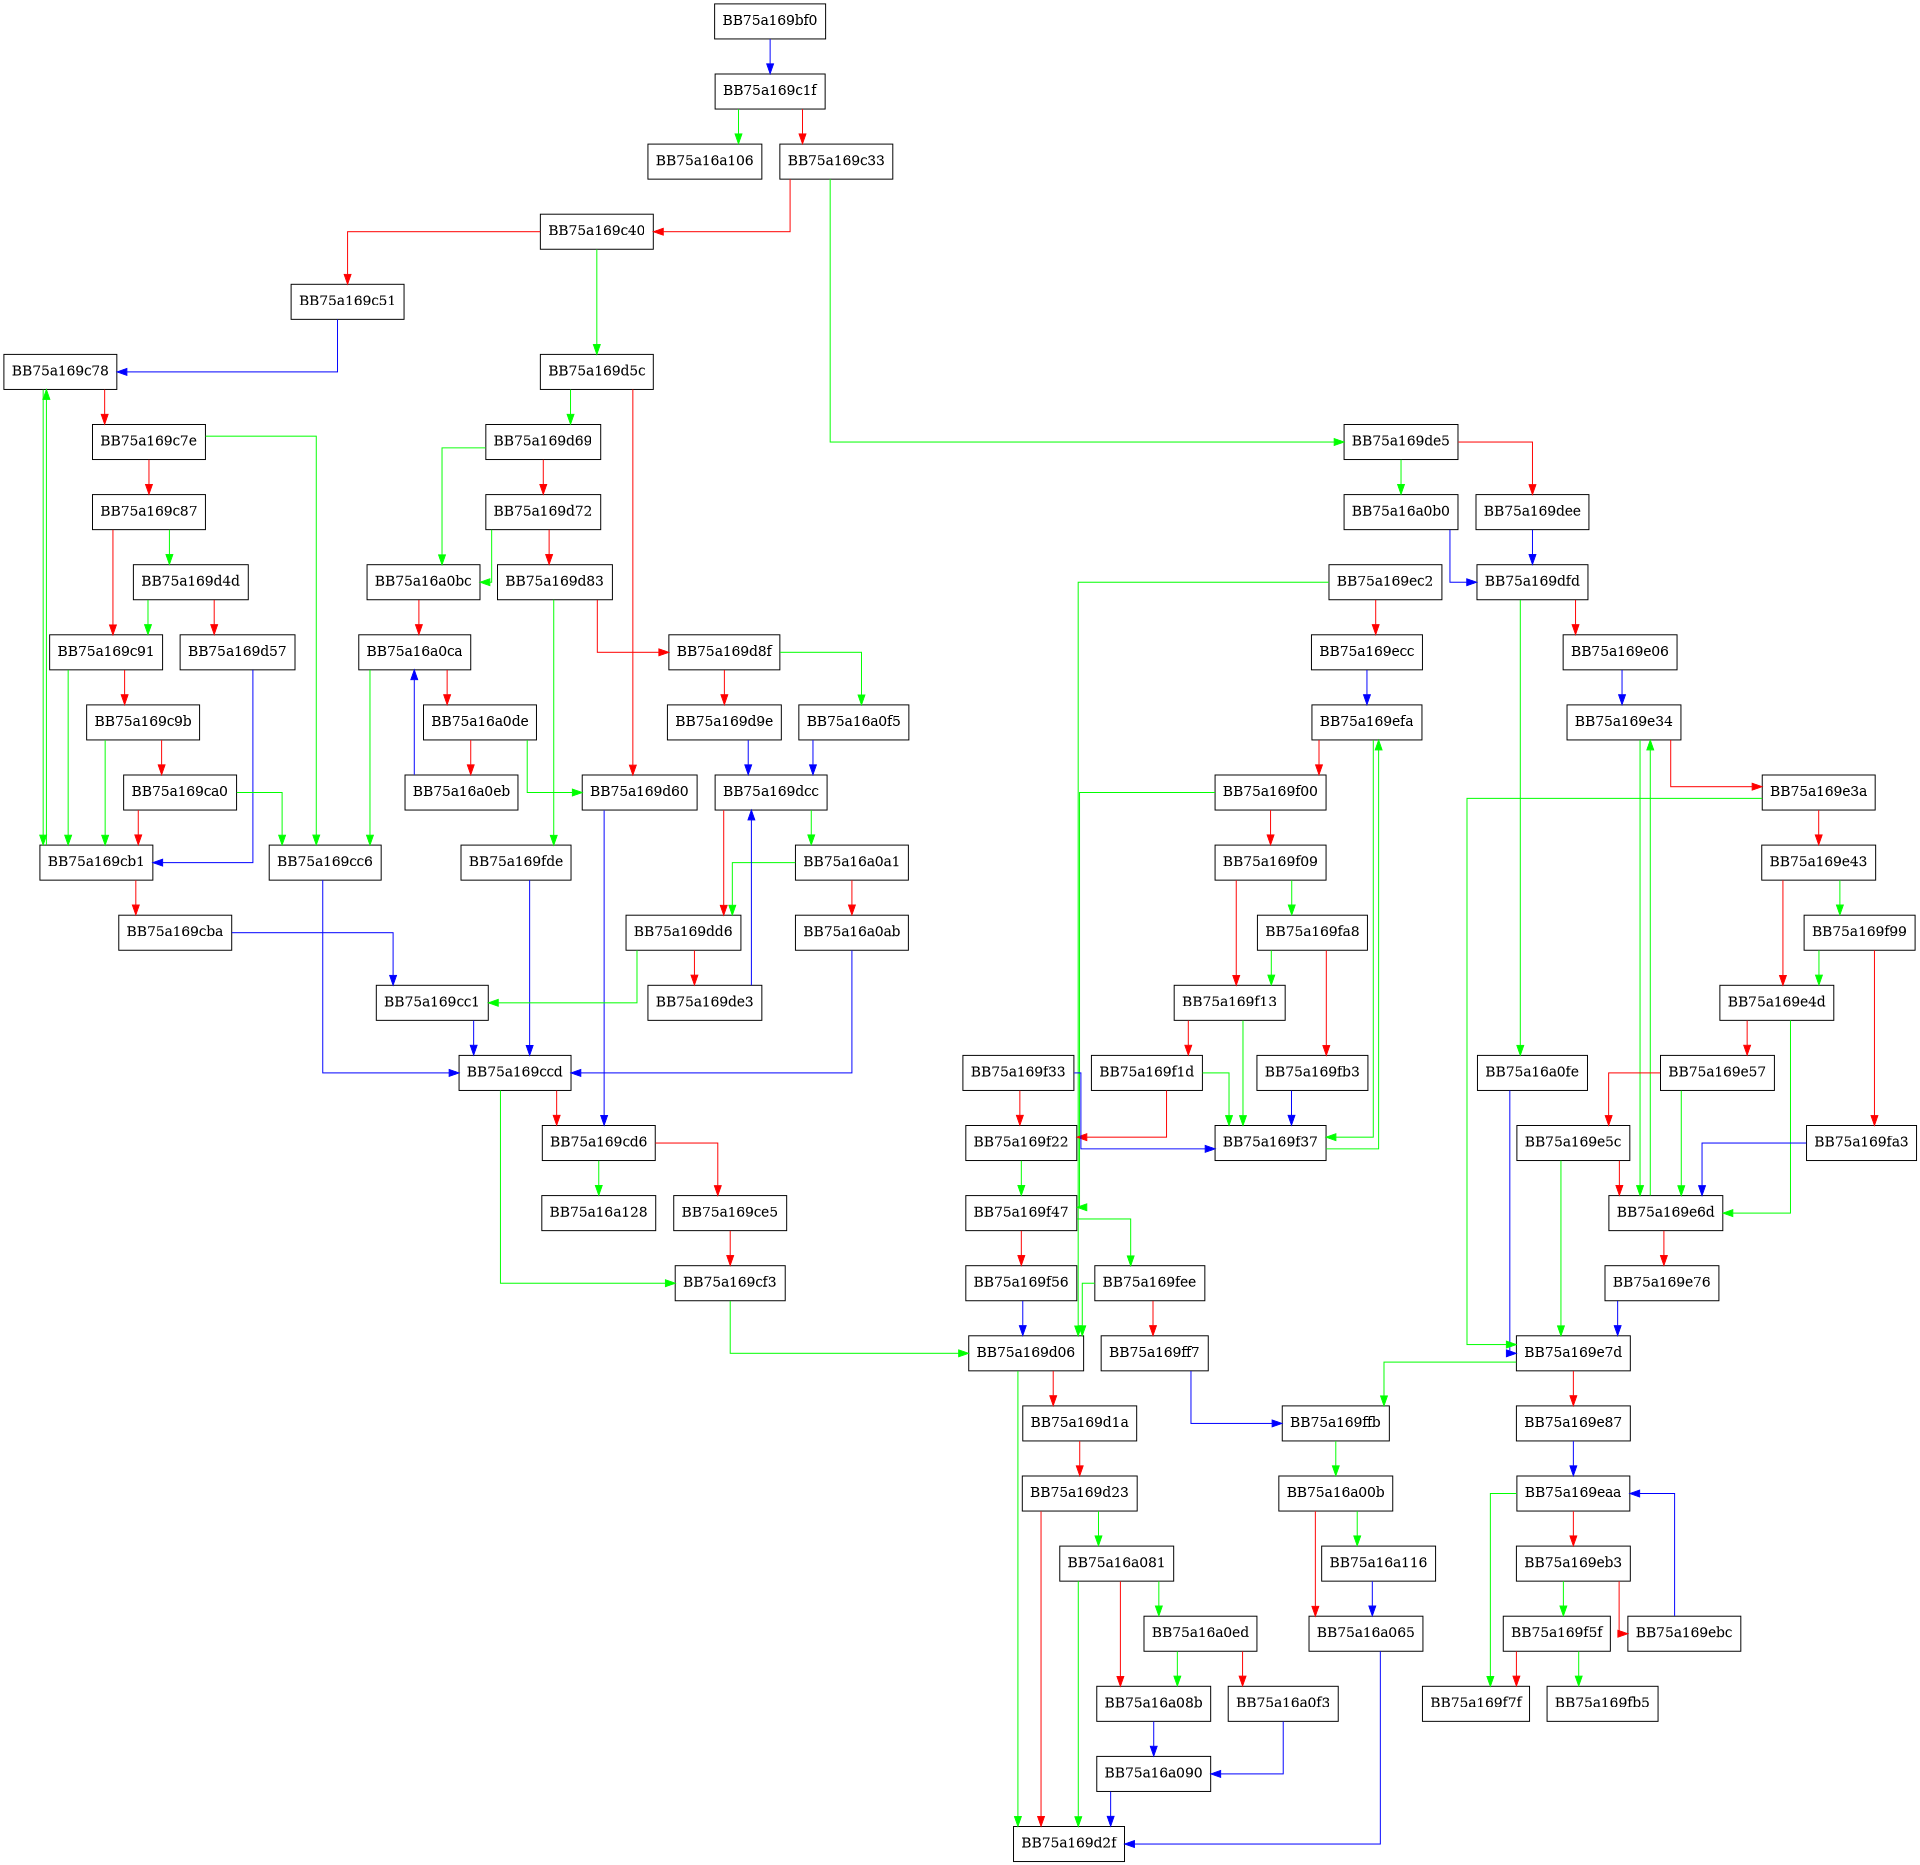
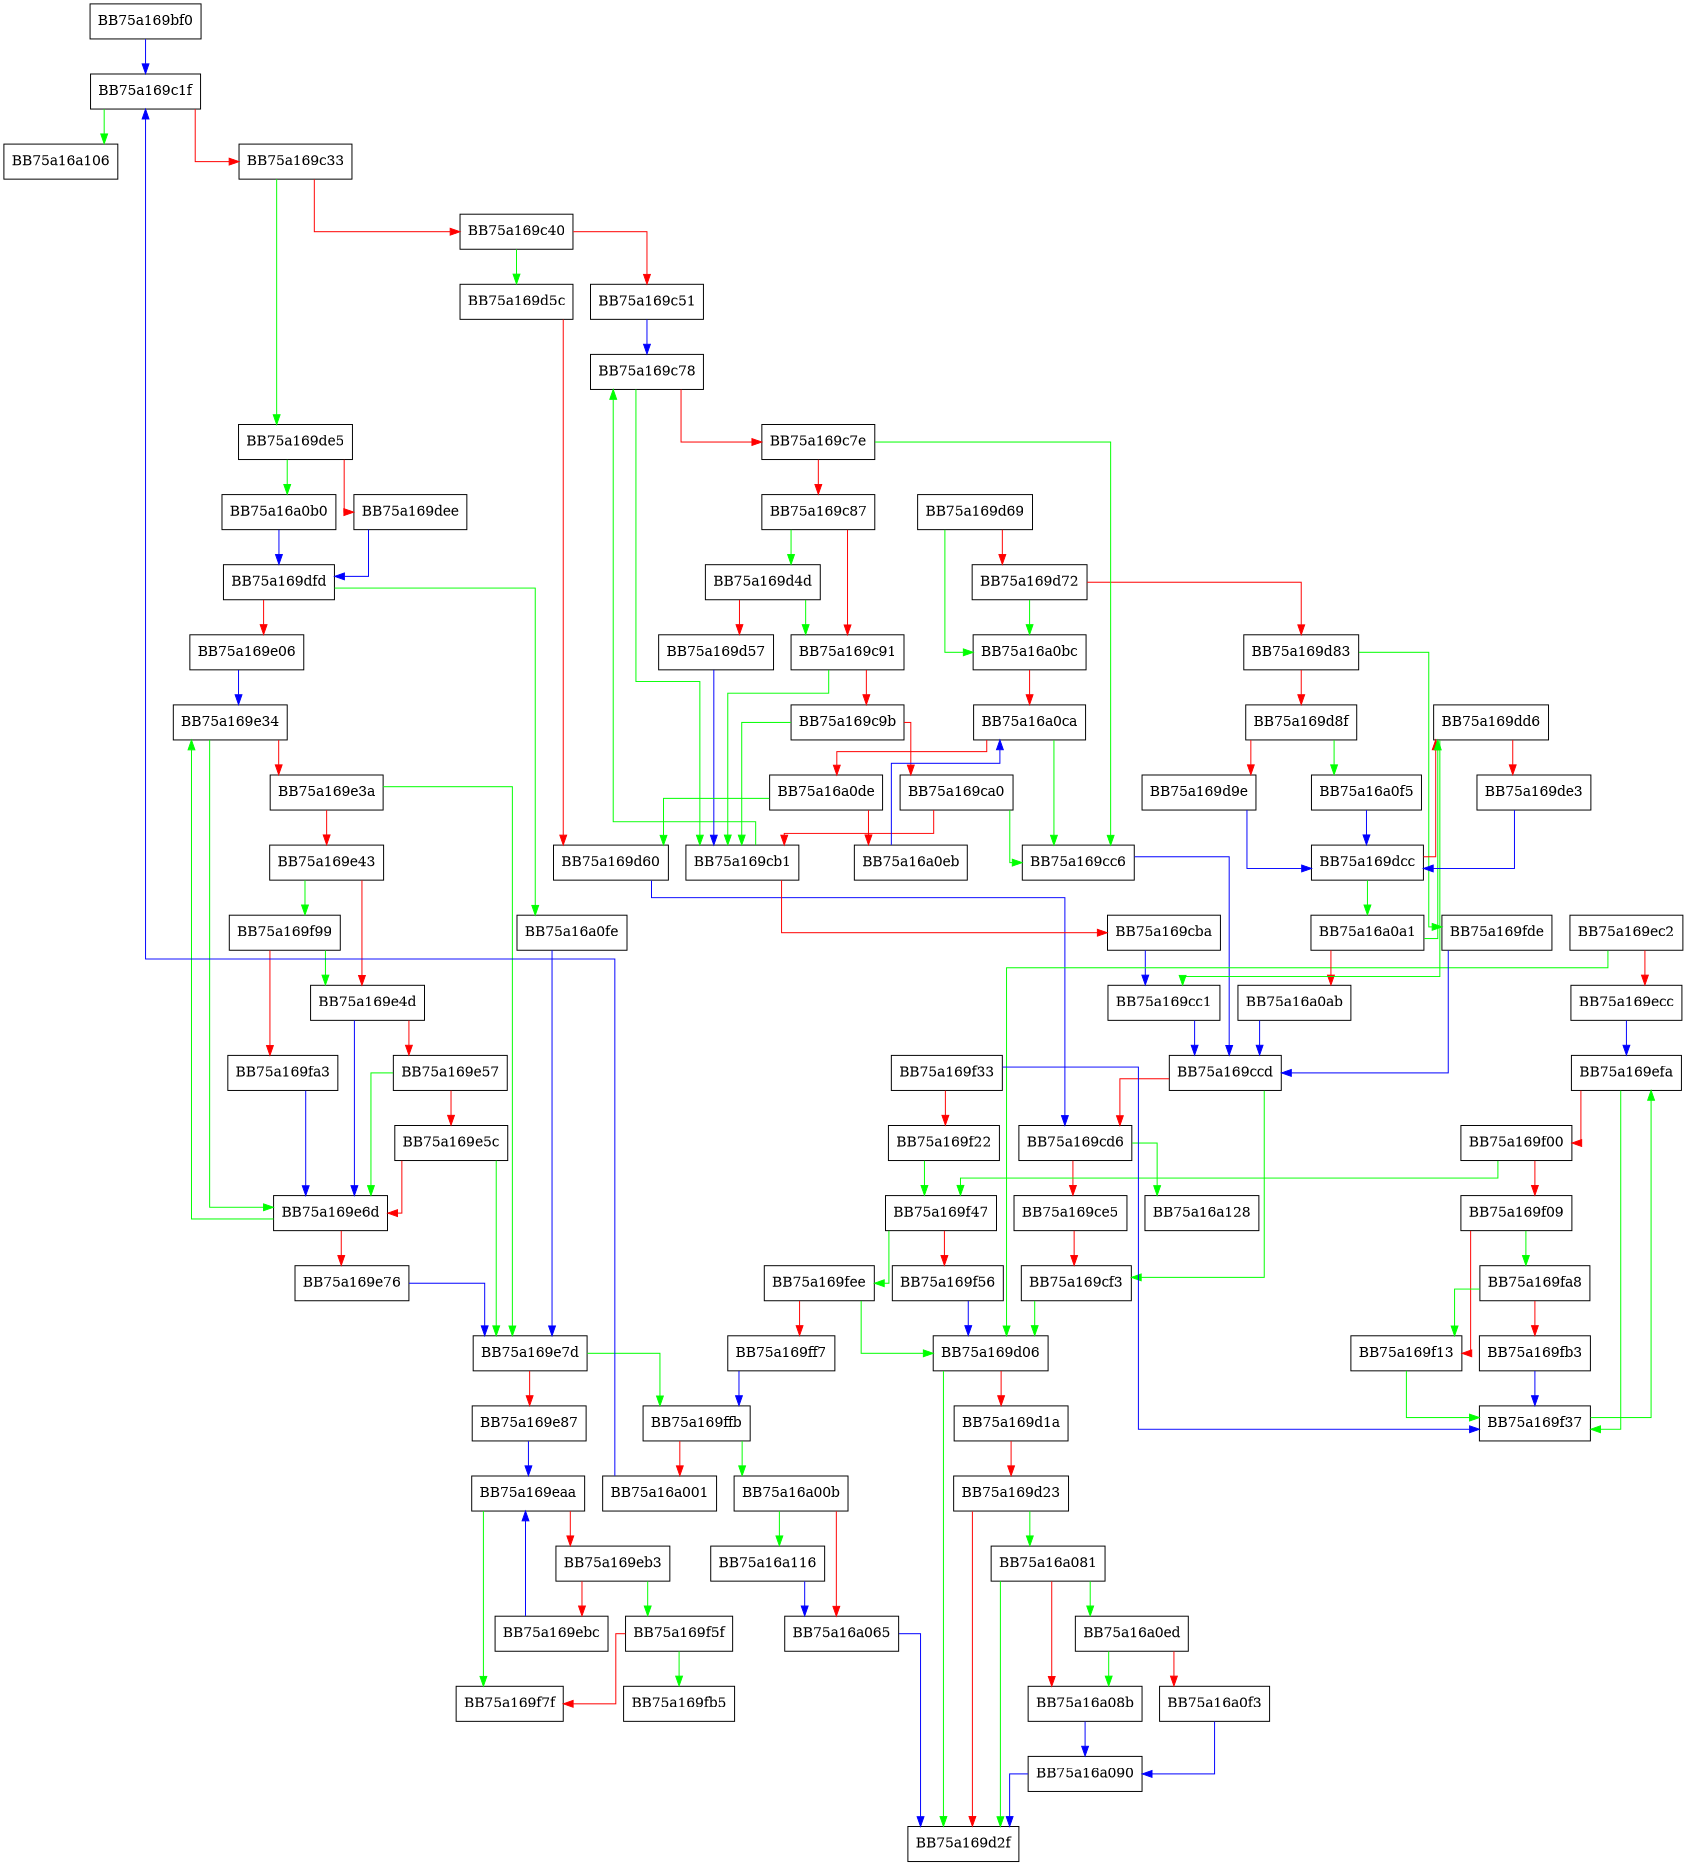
edge "BB75a169d5c" -> "BB75a169d69": removed
node "BB75a169f1d": removed
edge "BB75a169e4d" -> "BB75a169e6d": color green -> blue
node "BB75a16a001": added
